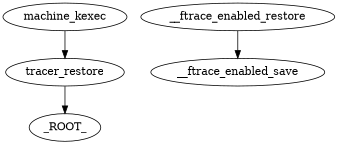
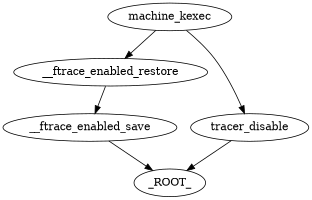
edge "machine_kexec" -> "__ftrace_enabled_restore": added
node "tracer_restore": label "tracer_restore" -> "tracer_disable"
edge "__ftrace_enabled_save" -> "_ROOT_": added
